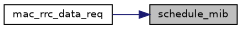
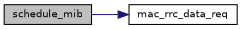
edge "mac_rrc_data_req" -> "schedule_mib": reversed
